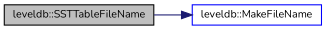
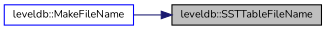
edge "leveldb::SSTTableFileName" -> "leveldb::MakeFileName": reversed
